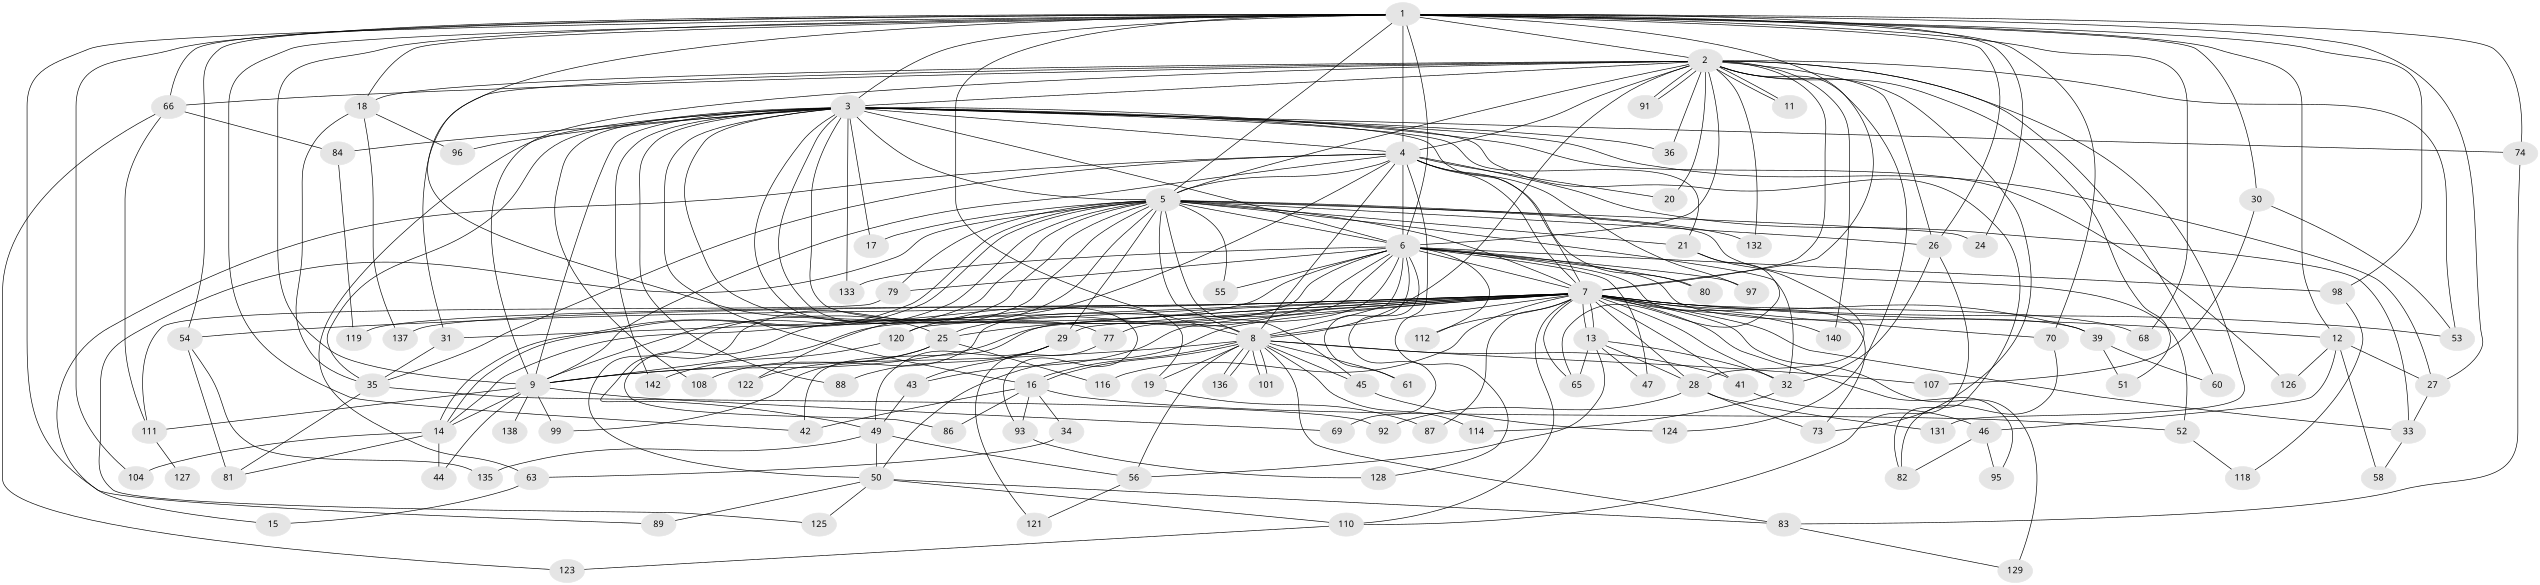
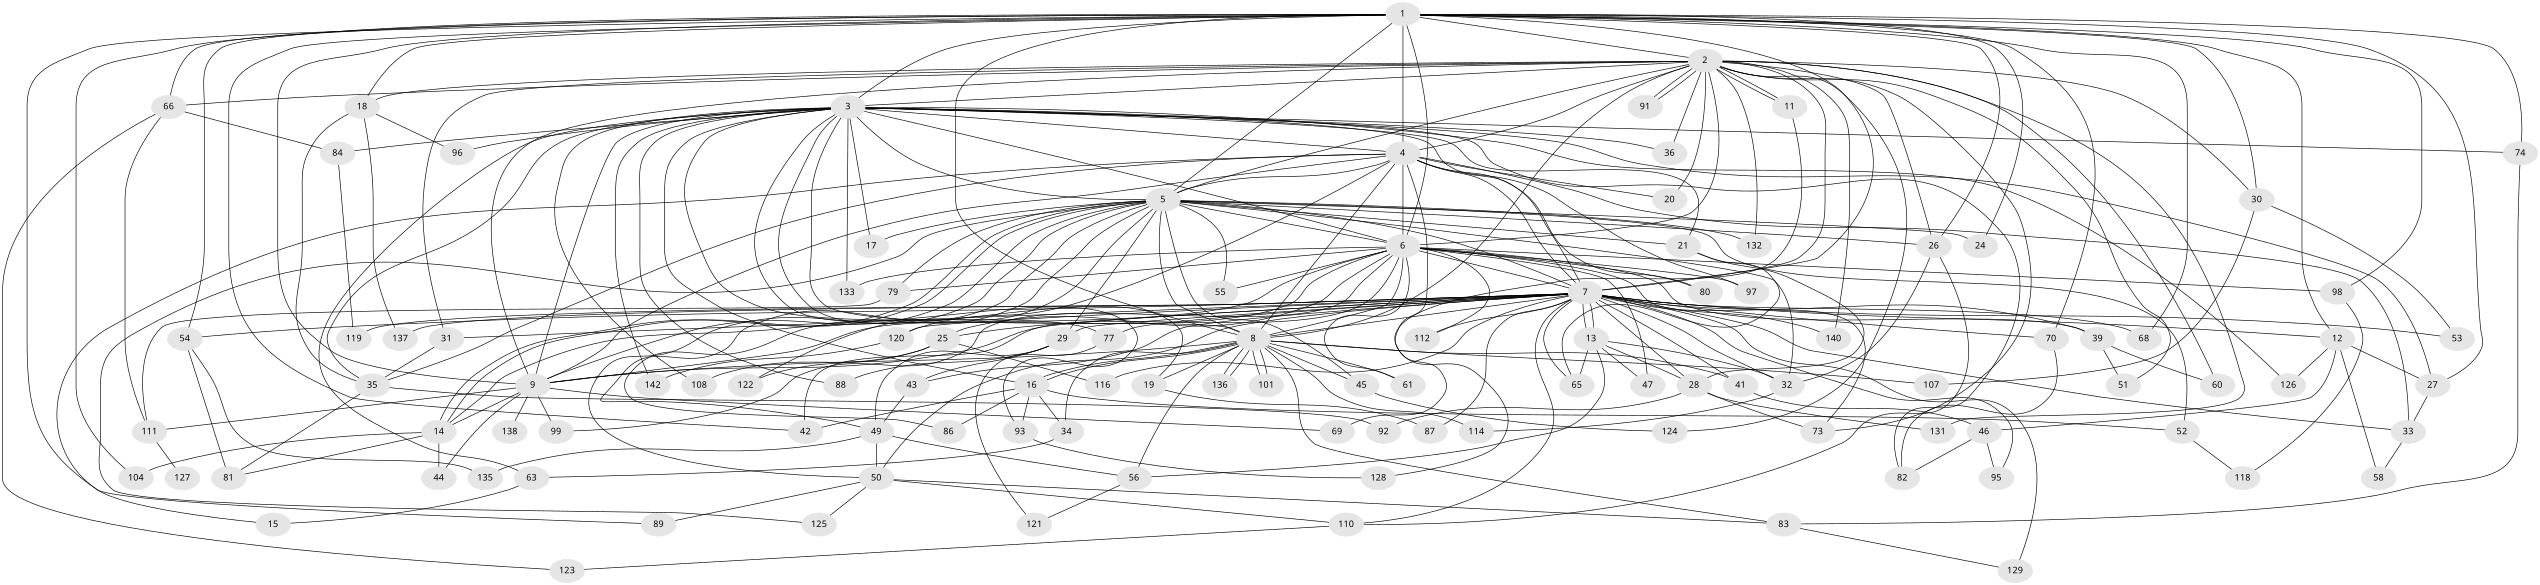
edge "1" -- "25": removed
edge "2" -- "53": now "2" -- "30"
edge "8" -- "34": added
edge "6" -- "69": now "11" -- "69"
